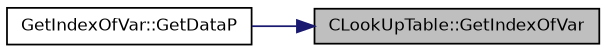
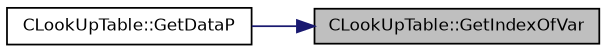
node "GetIndexOfVar::GetDataP": label "GetIndexOfVar::GetDataP" -> "CLookUpTable::GetDataP"
